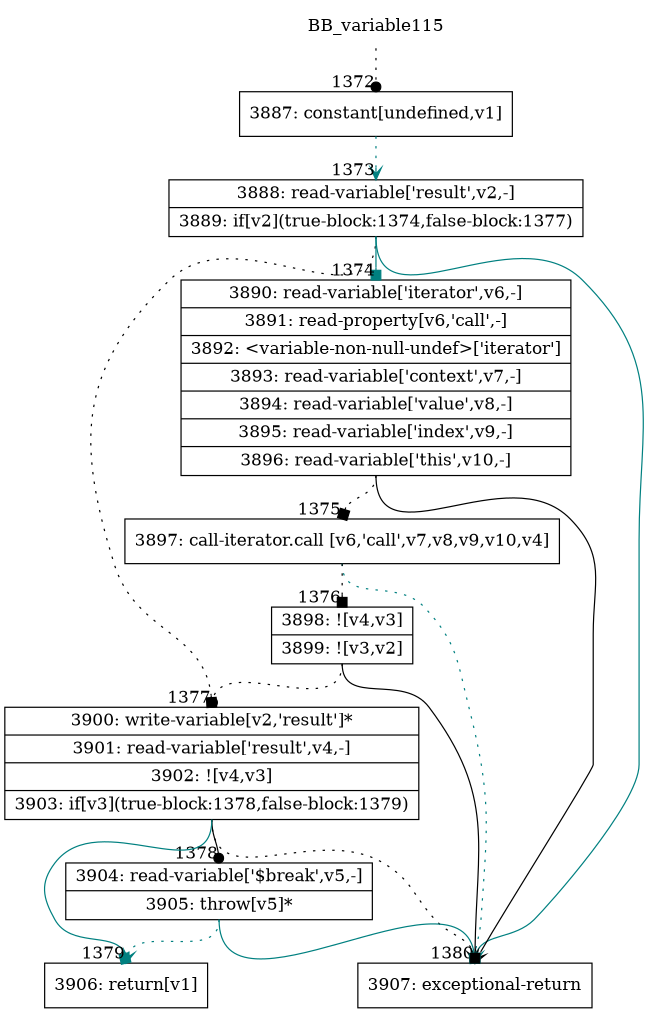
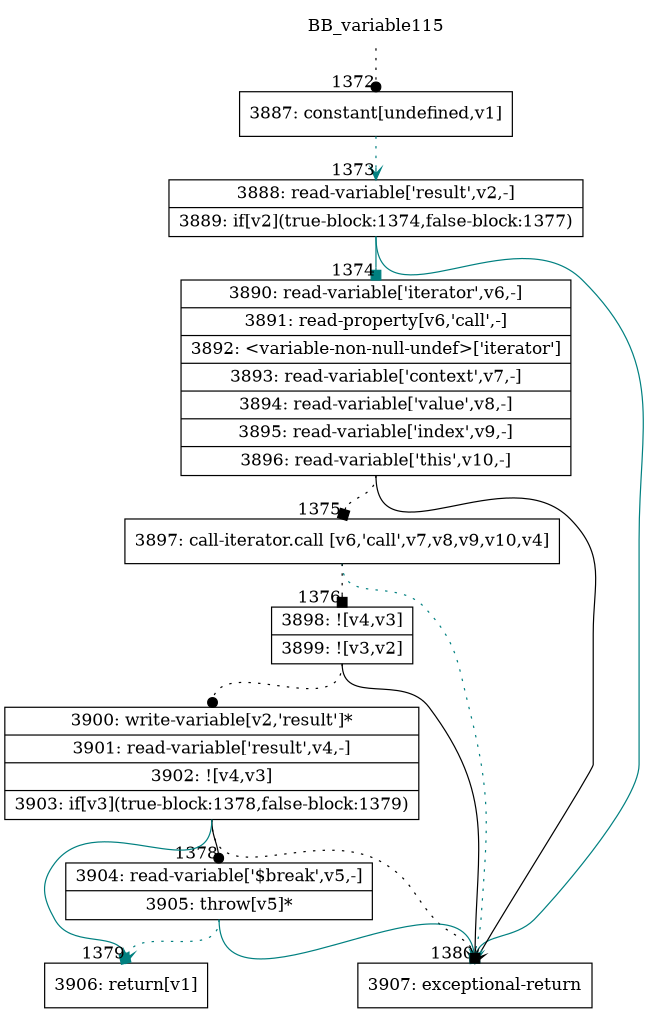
edge "3888: read-variable['result',v2,-]" -> "3900: write-variable[v2,'result']*": removed
edge "3897: call-iterator.call [v6,'call',v7,v8,v9,v10,v4]" -> "3907: exceptional-return": arrowhead box -> vee
